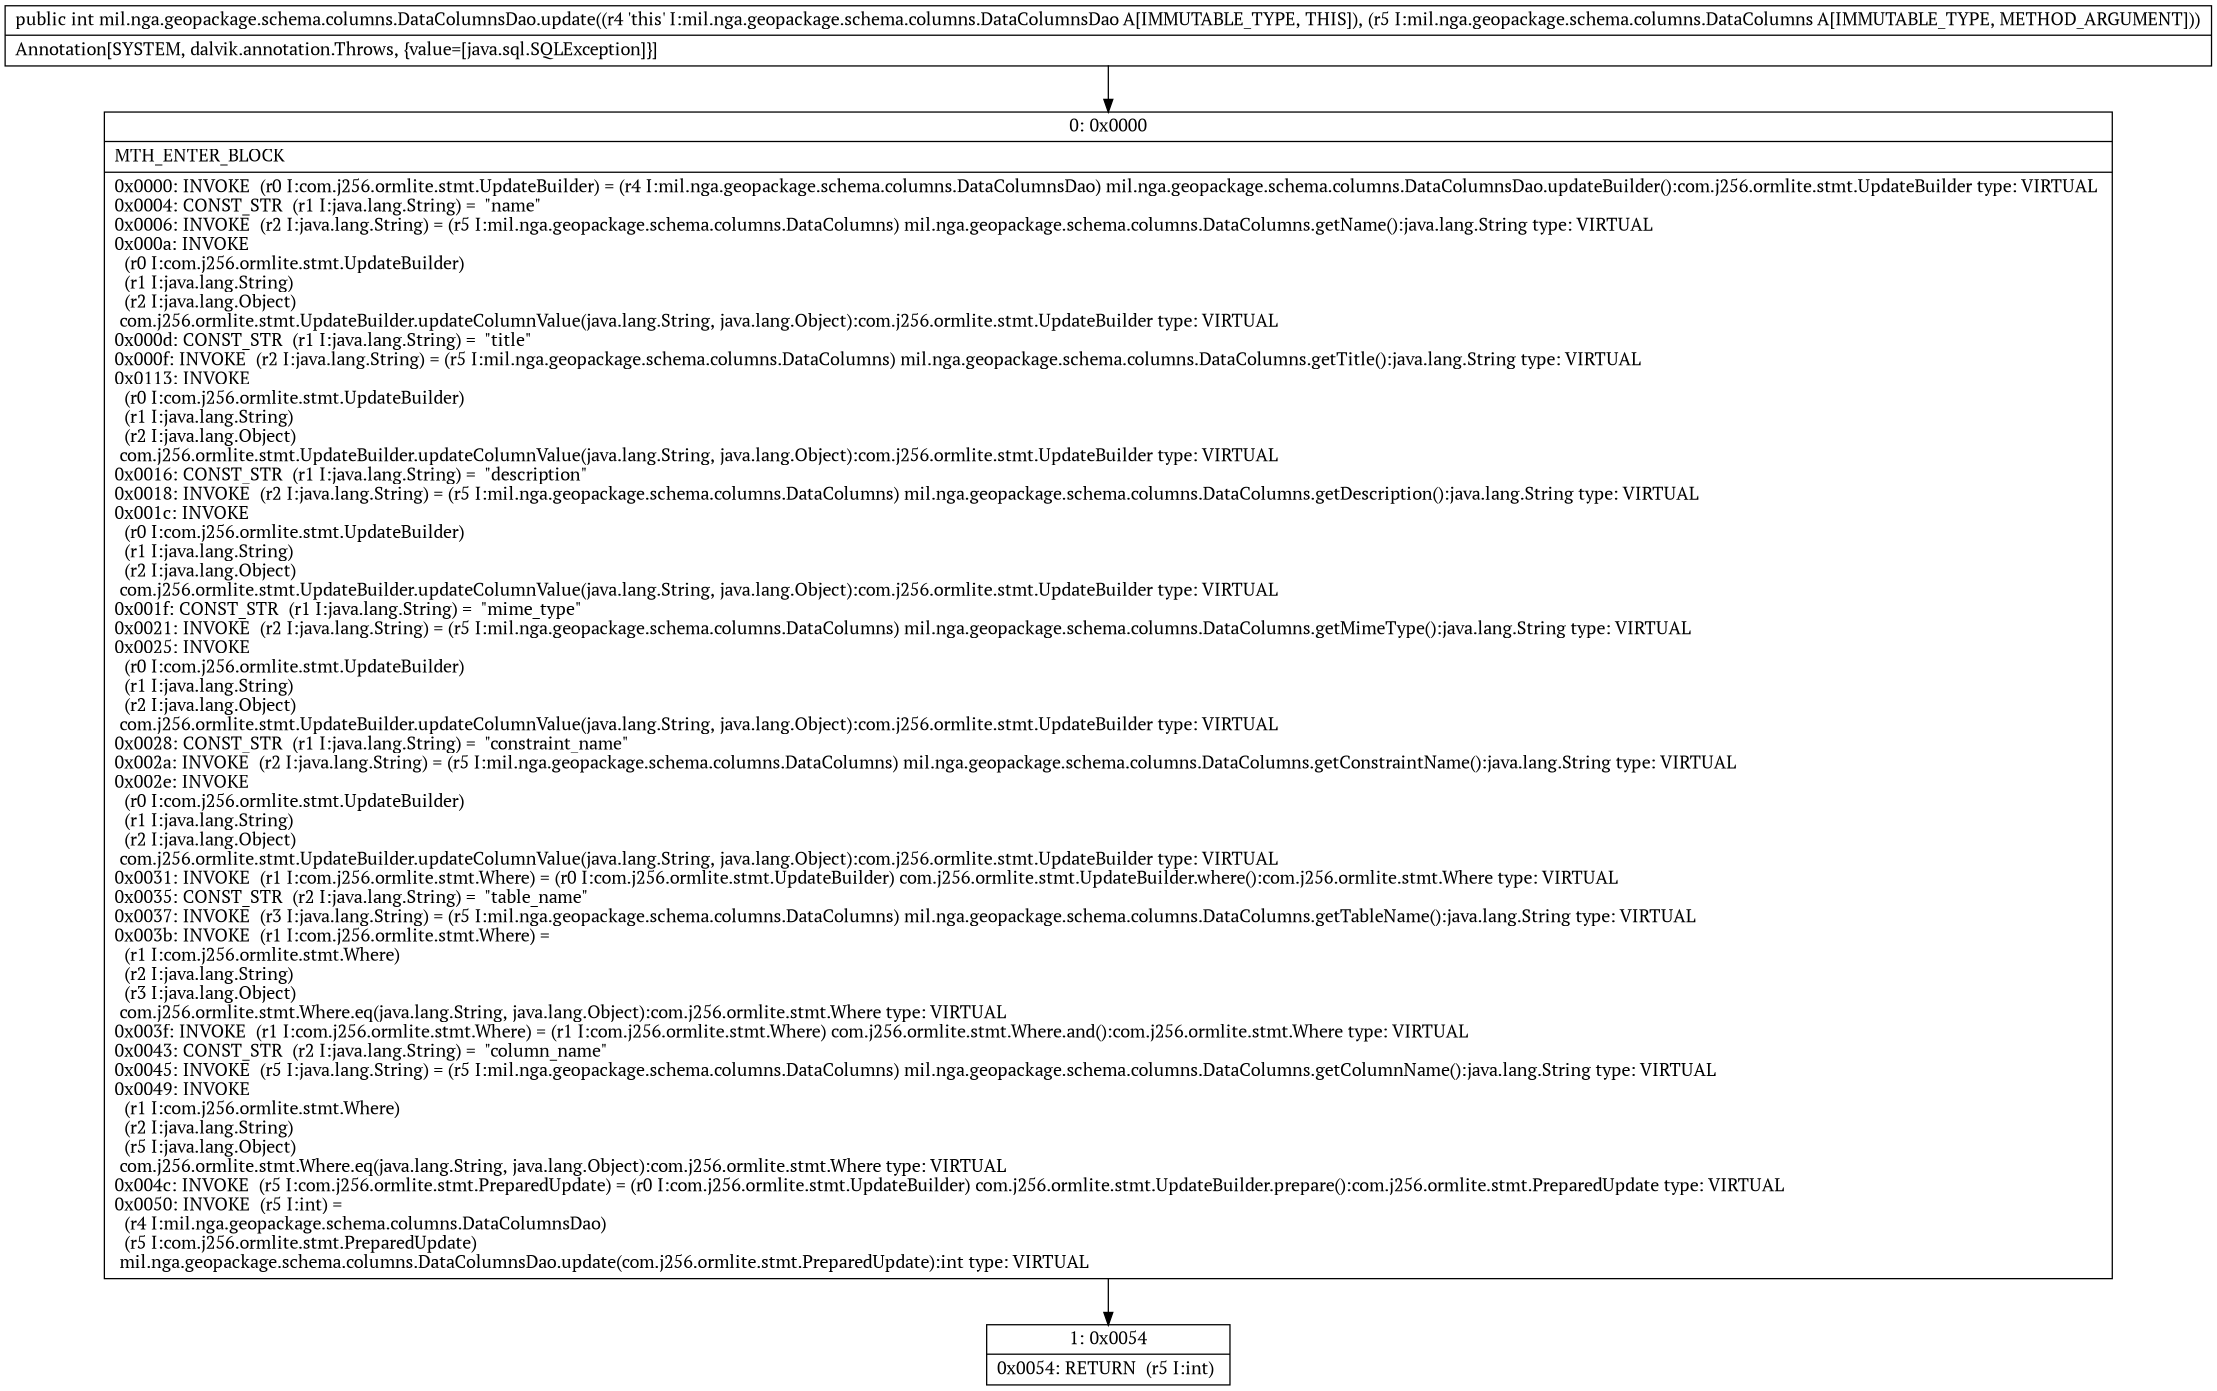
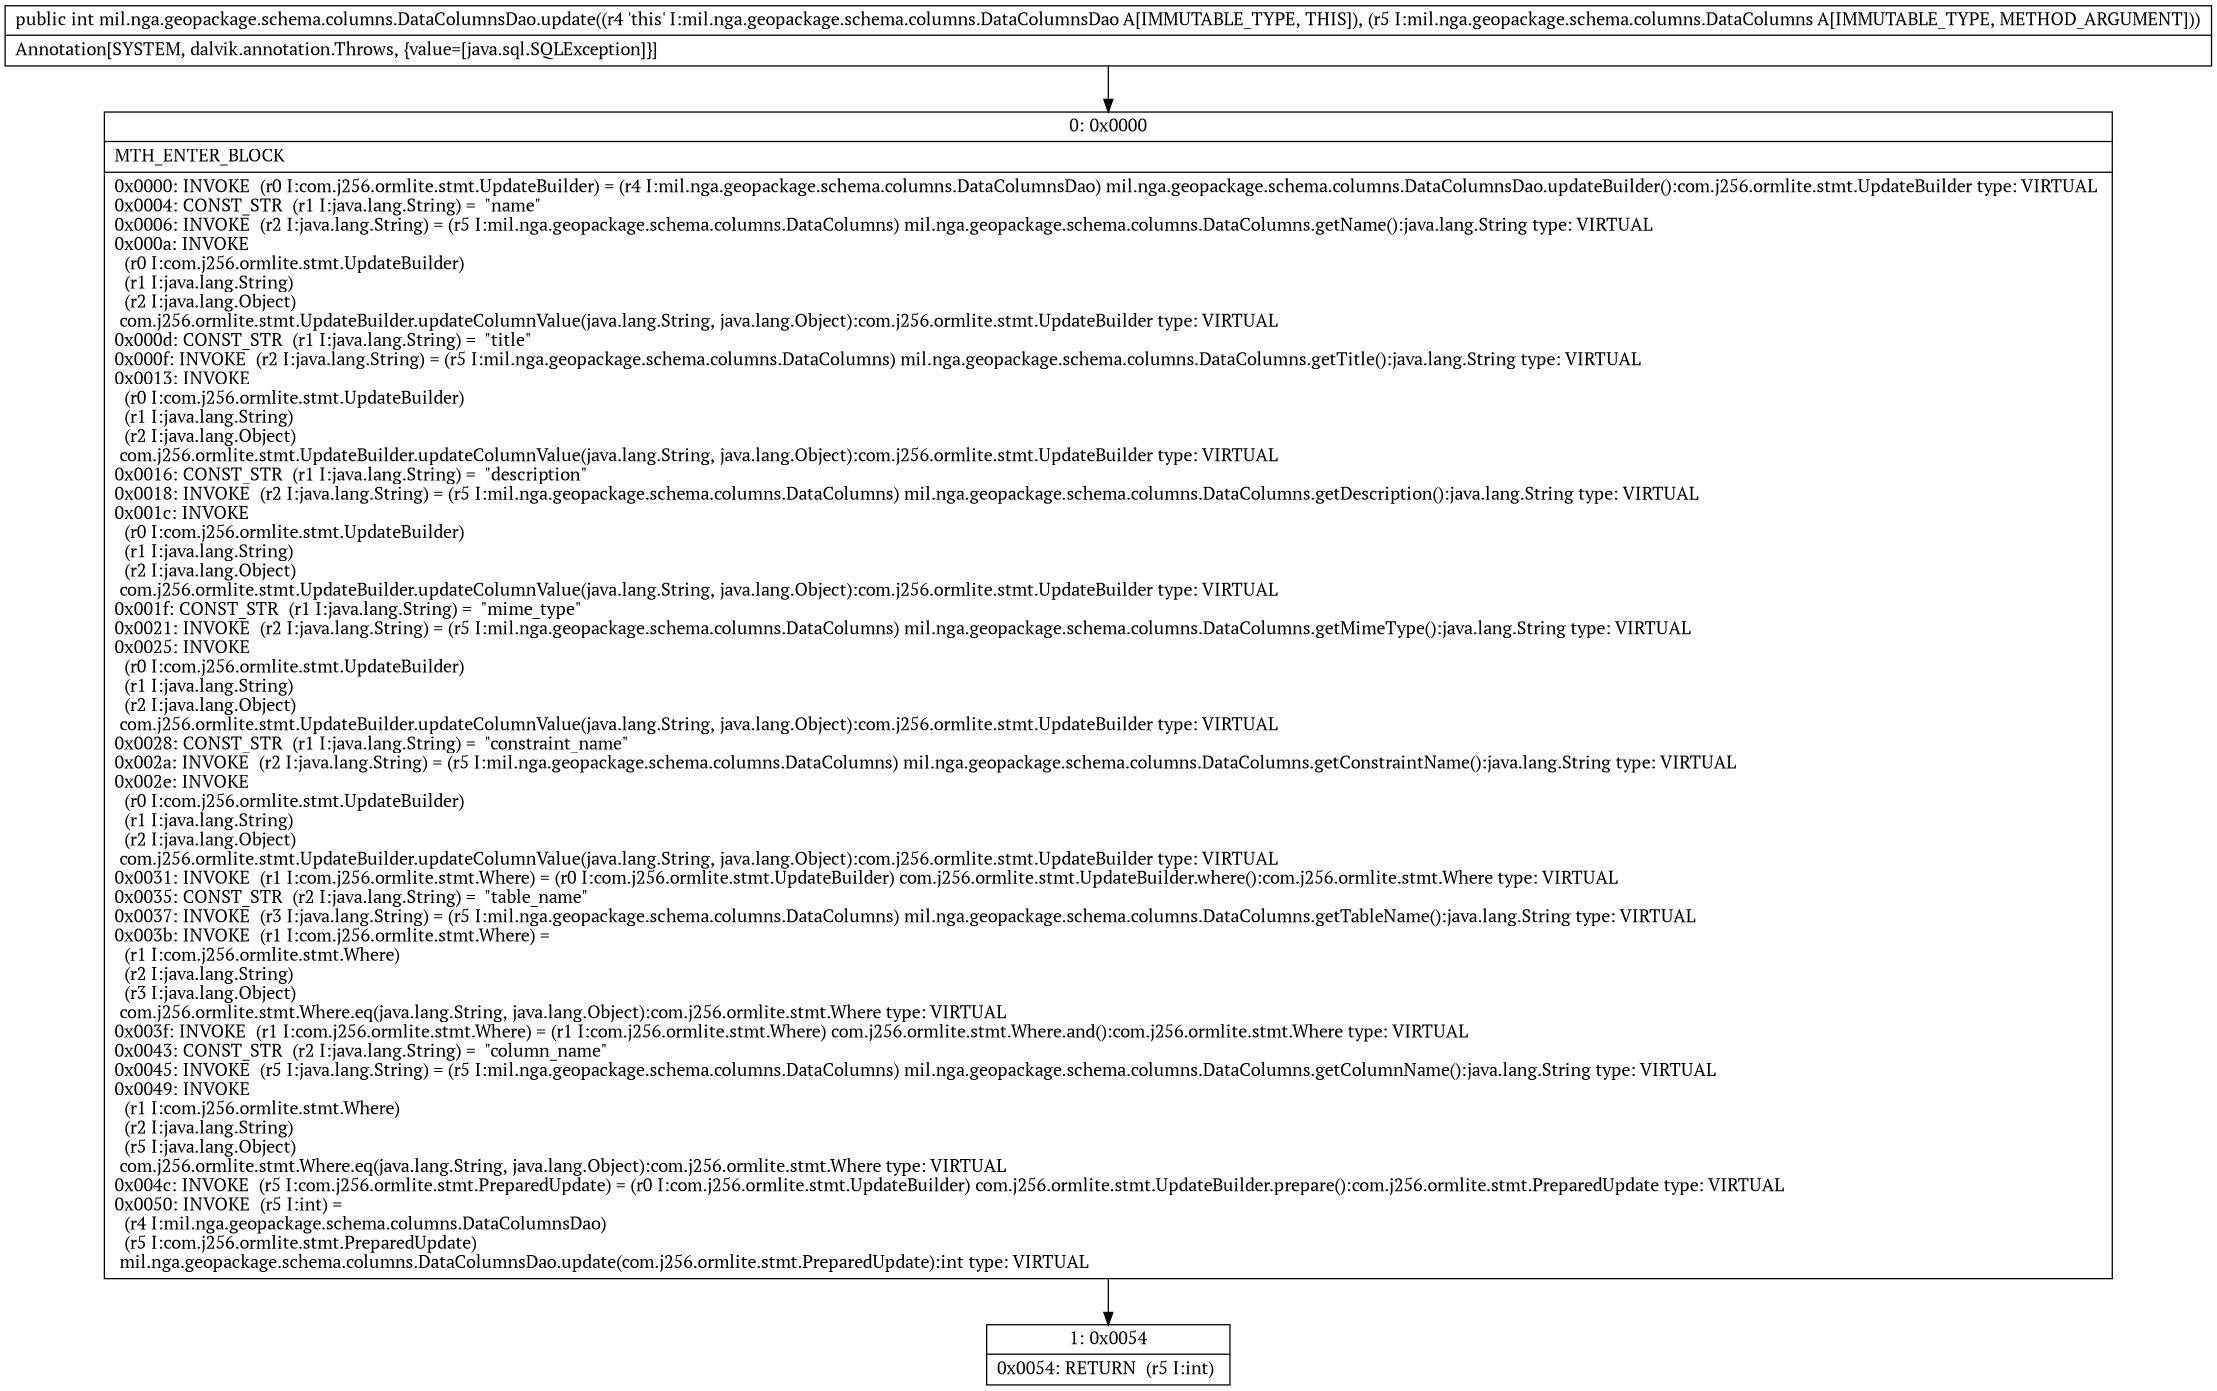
node "0: 0x0000": text "0x0113: INVOKE" -> "0x0013: INVOKE"
